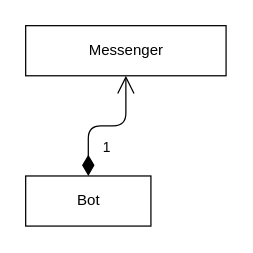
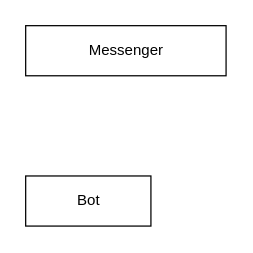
edge "Messenger" -- "Bot": removed, label "1"
